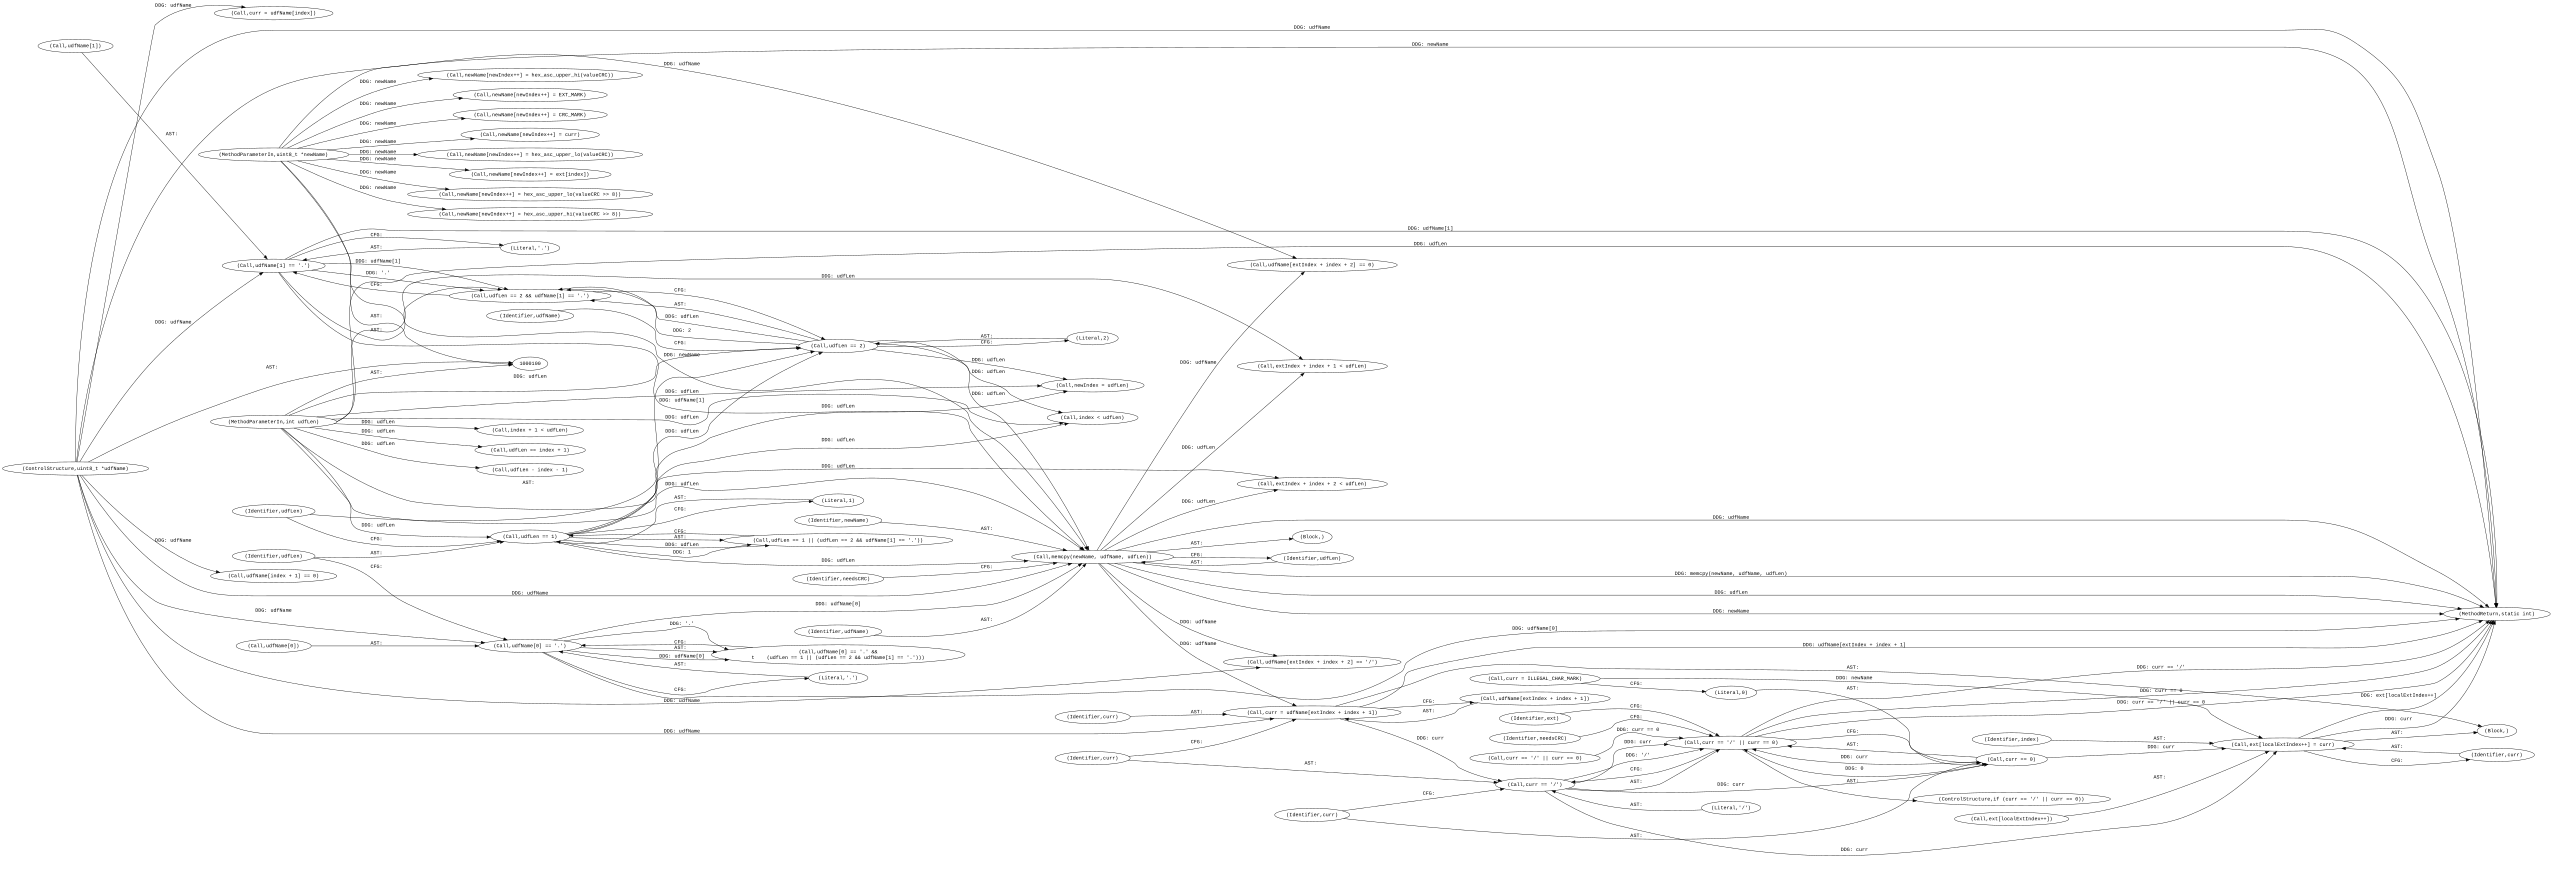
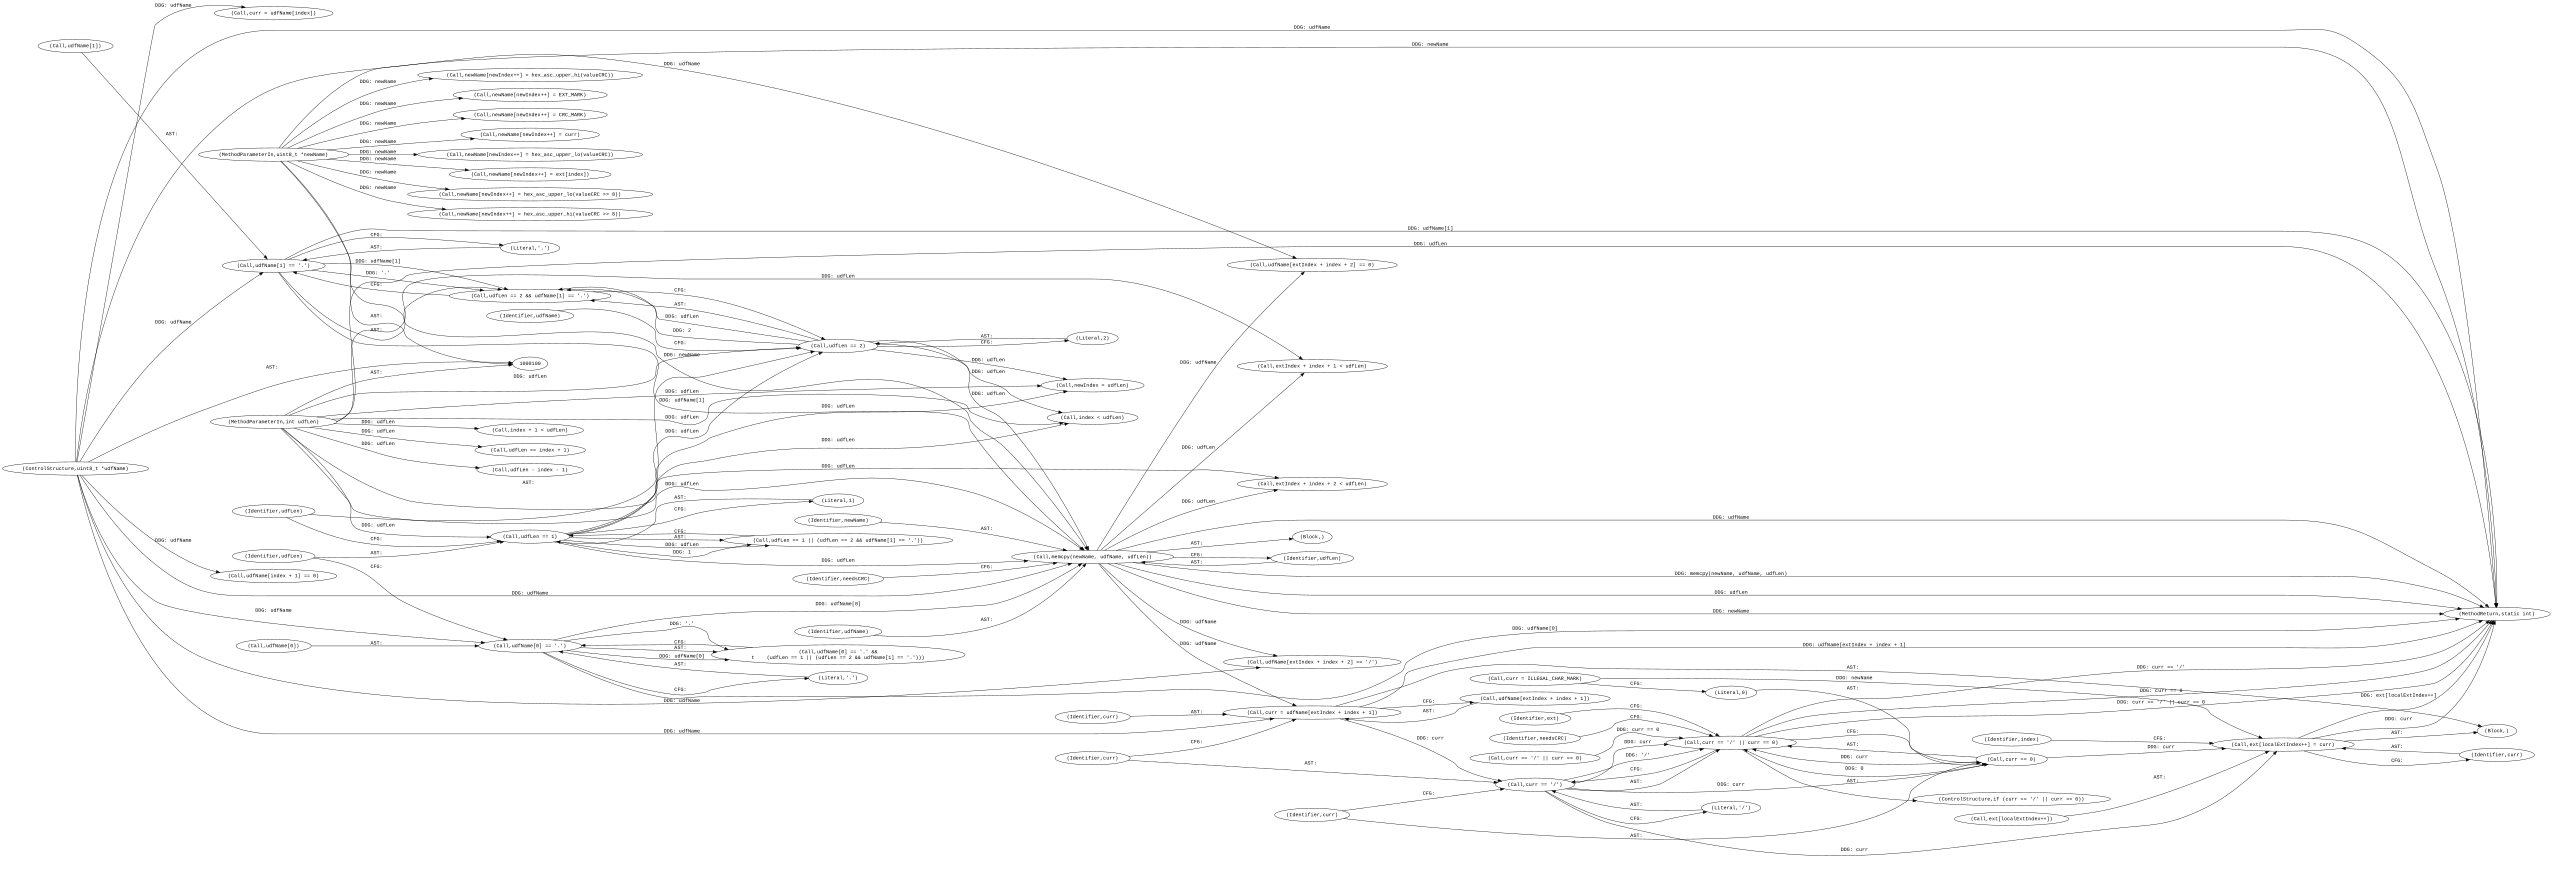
edge "(Identifier,index)" -> "(Call,ext[localExtIndex++] = curr)": label "AST: " -> "CFG: "
edge "(Call,curr == '/')" -> "(Literal,'/')": added, label "CFG:"
